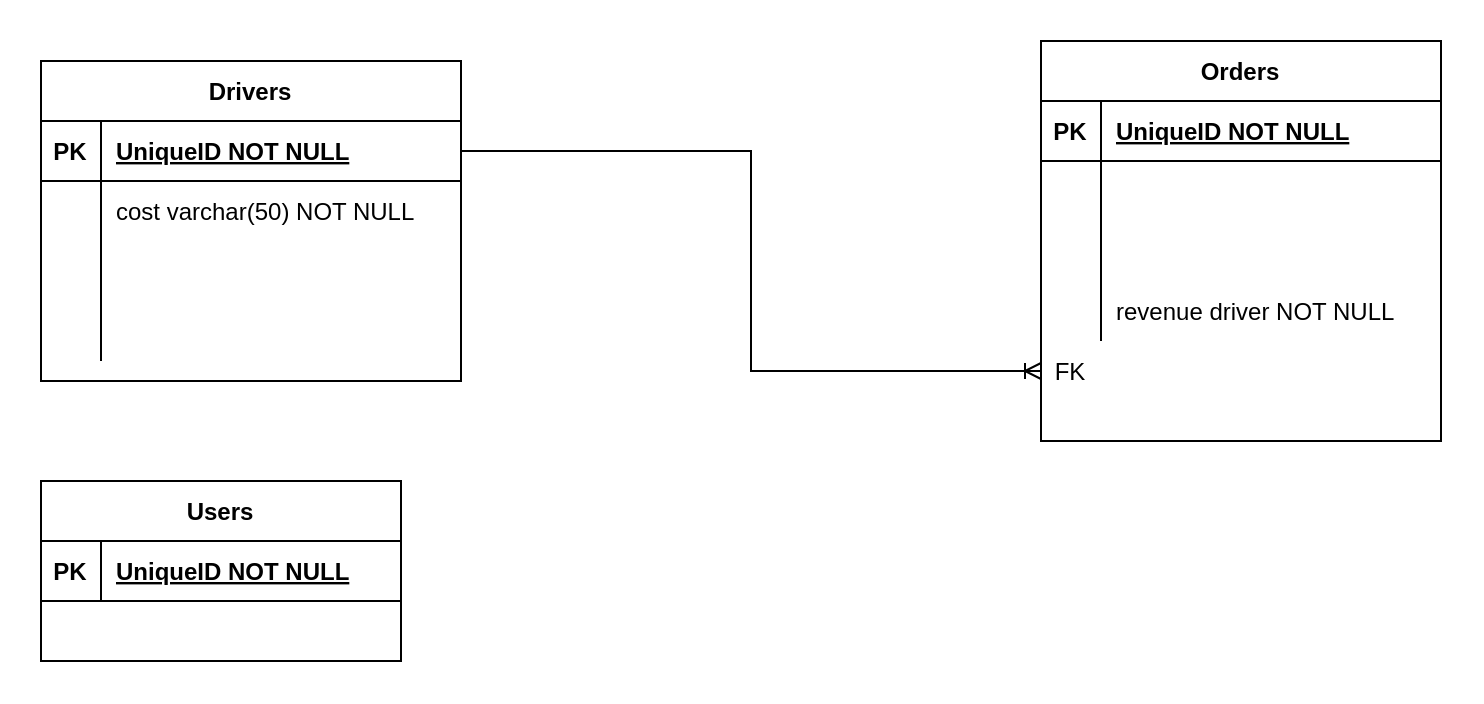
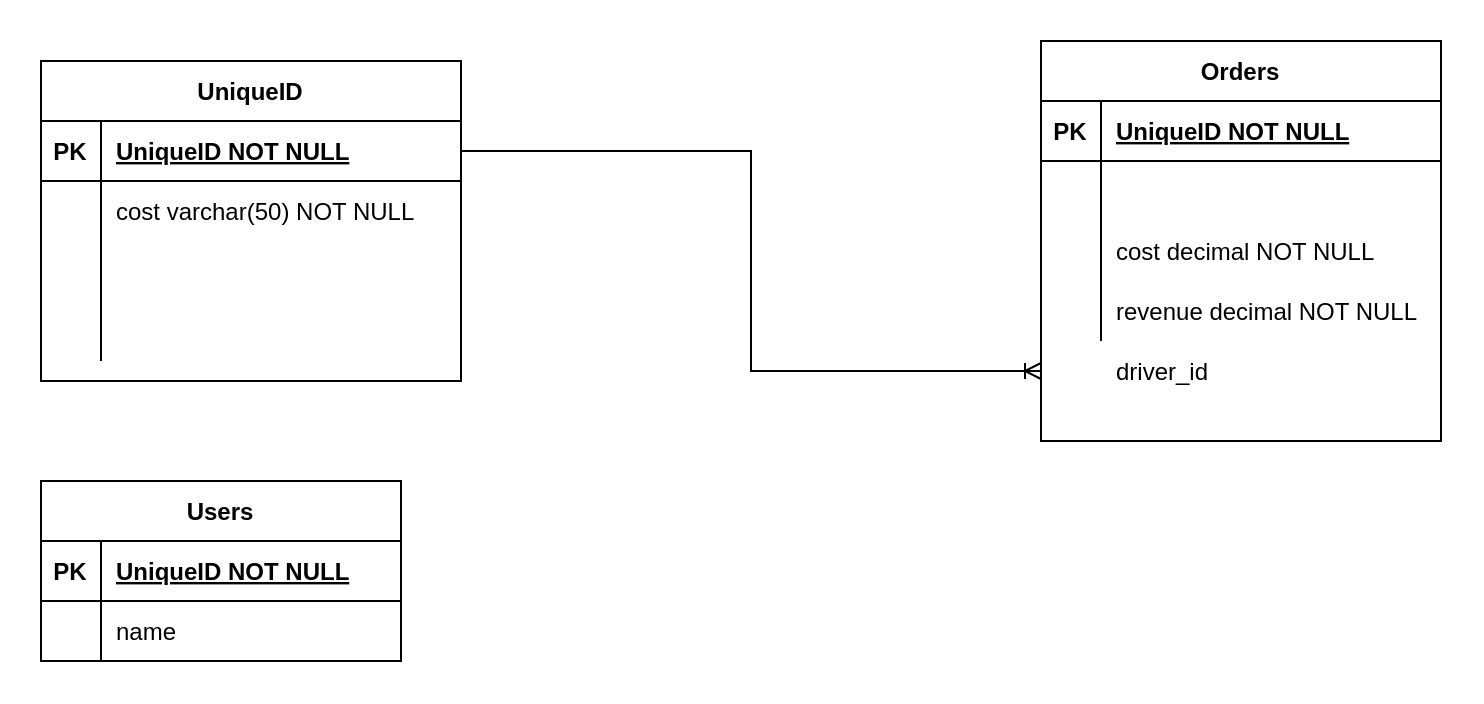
node "Drivers": label "Drivers" -> "UniqueID"
node "cost decimal NOT NULL": added
node "revenue driver NOT NULL": label "revenue driver NOT NULL" -> "revenue decimal NOT NULL"
node "FK": removed
node "driver_id": added
node "name": added
